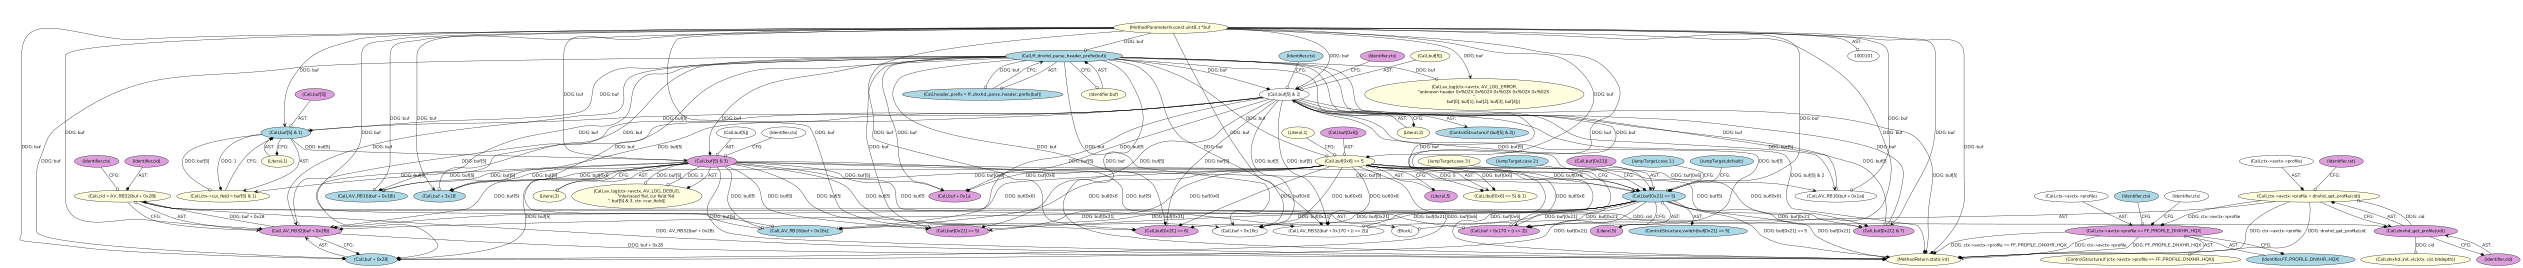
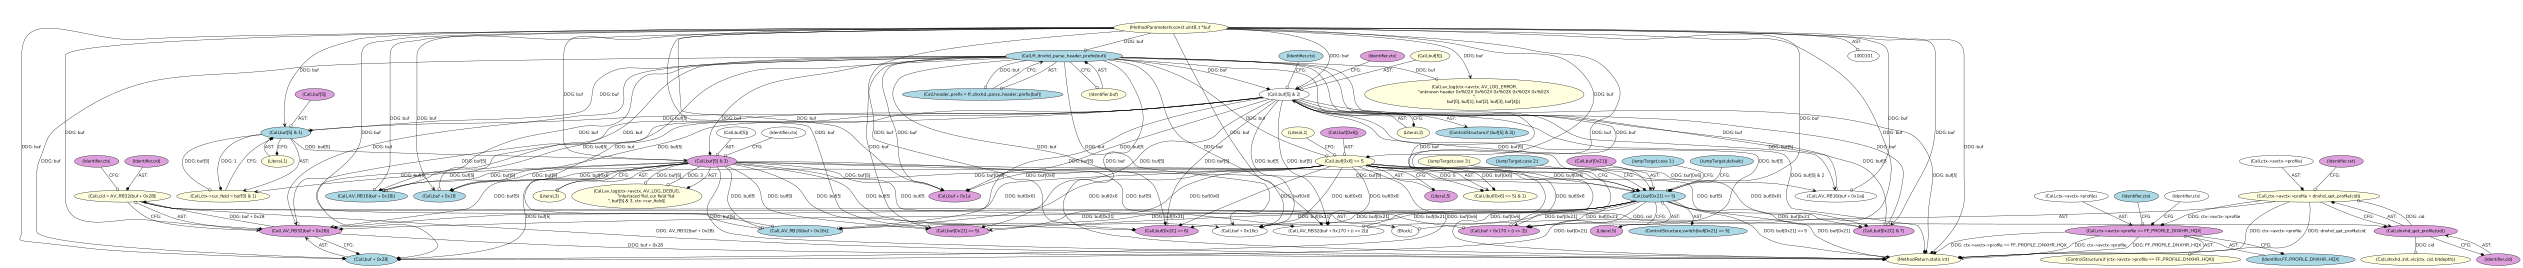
edge "(MethodParameterIn,const uint8_t *buf)" -> "(Call,buf + 0x1a)": added, label "DDG: buf"
edge "(Call,buf[5] & 2)" -> "(Call,AV_RB16(buf + 0x18))": added, label "DDG: buf[5]"
node "(Call,buf + 3x18)": label "(Call,buf + 3x18)" -> "(Call,buf + 0x18)"
